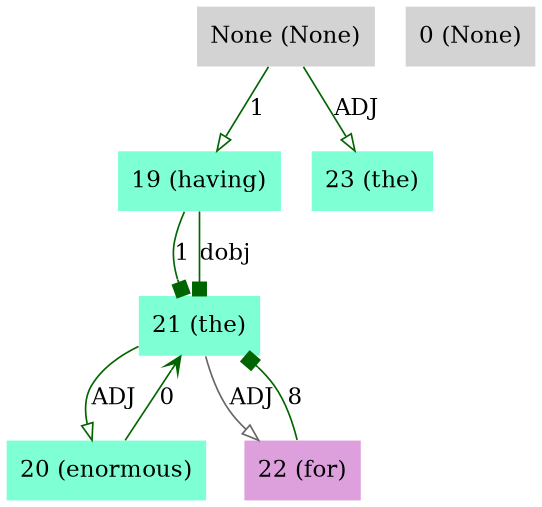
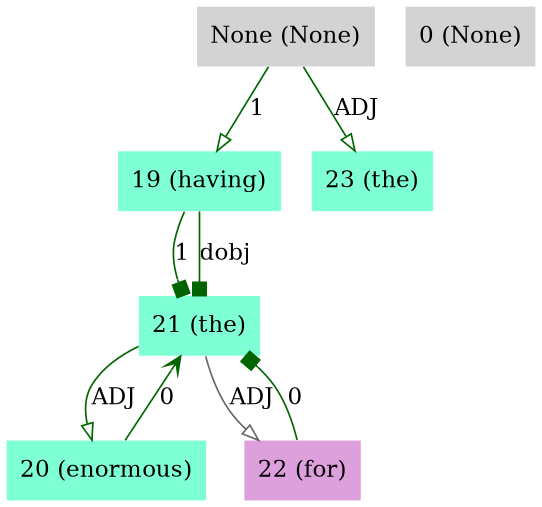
edge "22 (for)" -> "21 (the)": label "8" -> "0"
